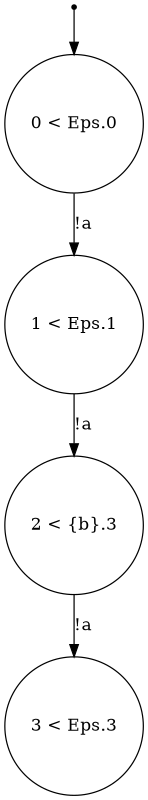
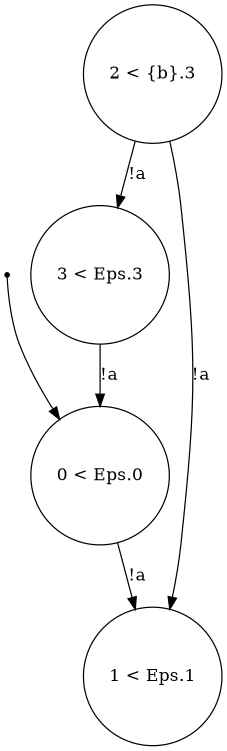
edge "3 < Eps.3" -> "0 < Eps.0": added, label "!a"
edge "1 < Eps.1" -> "2 < {b}.3": reversed
